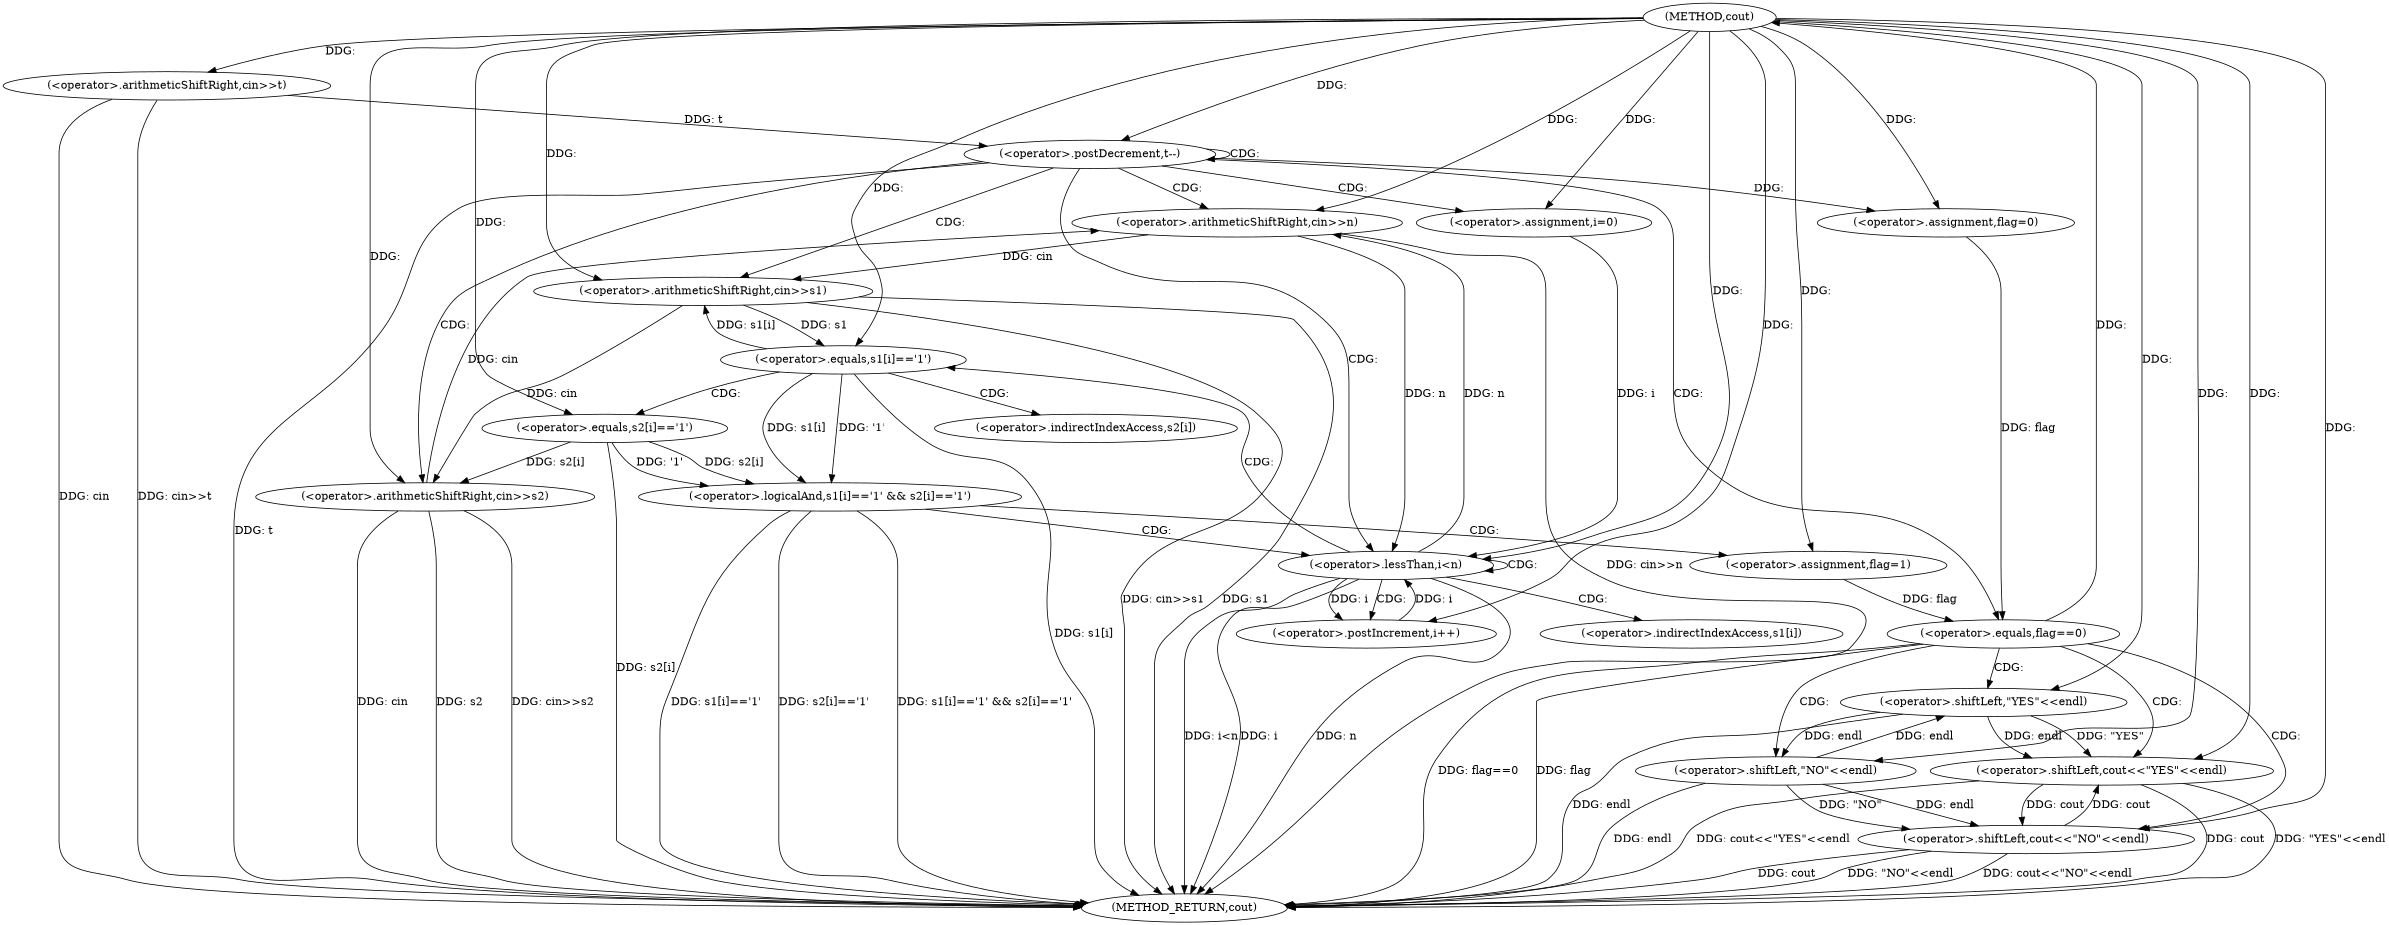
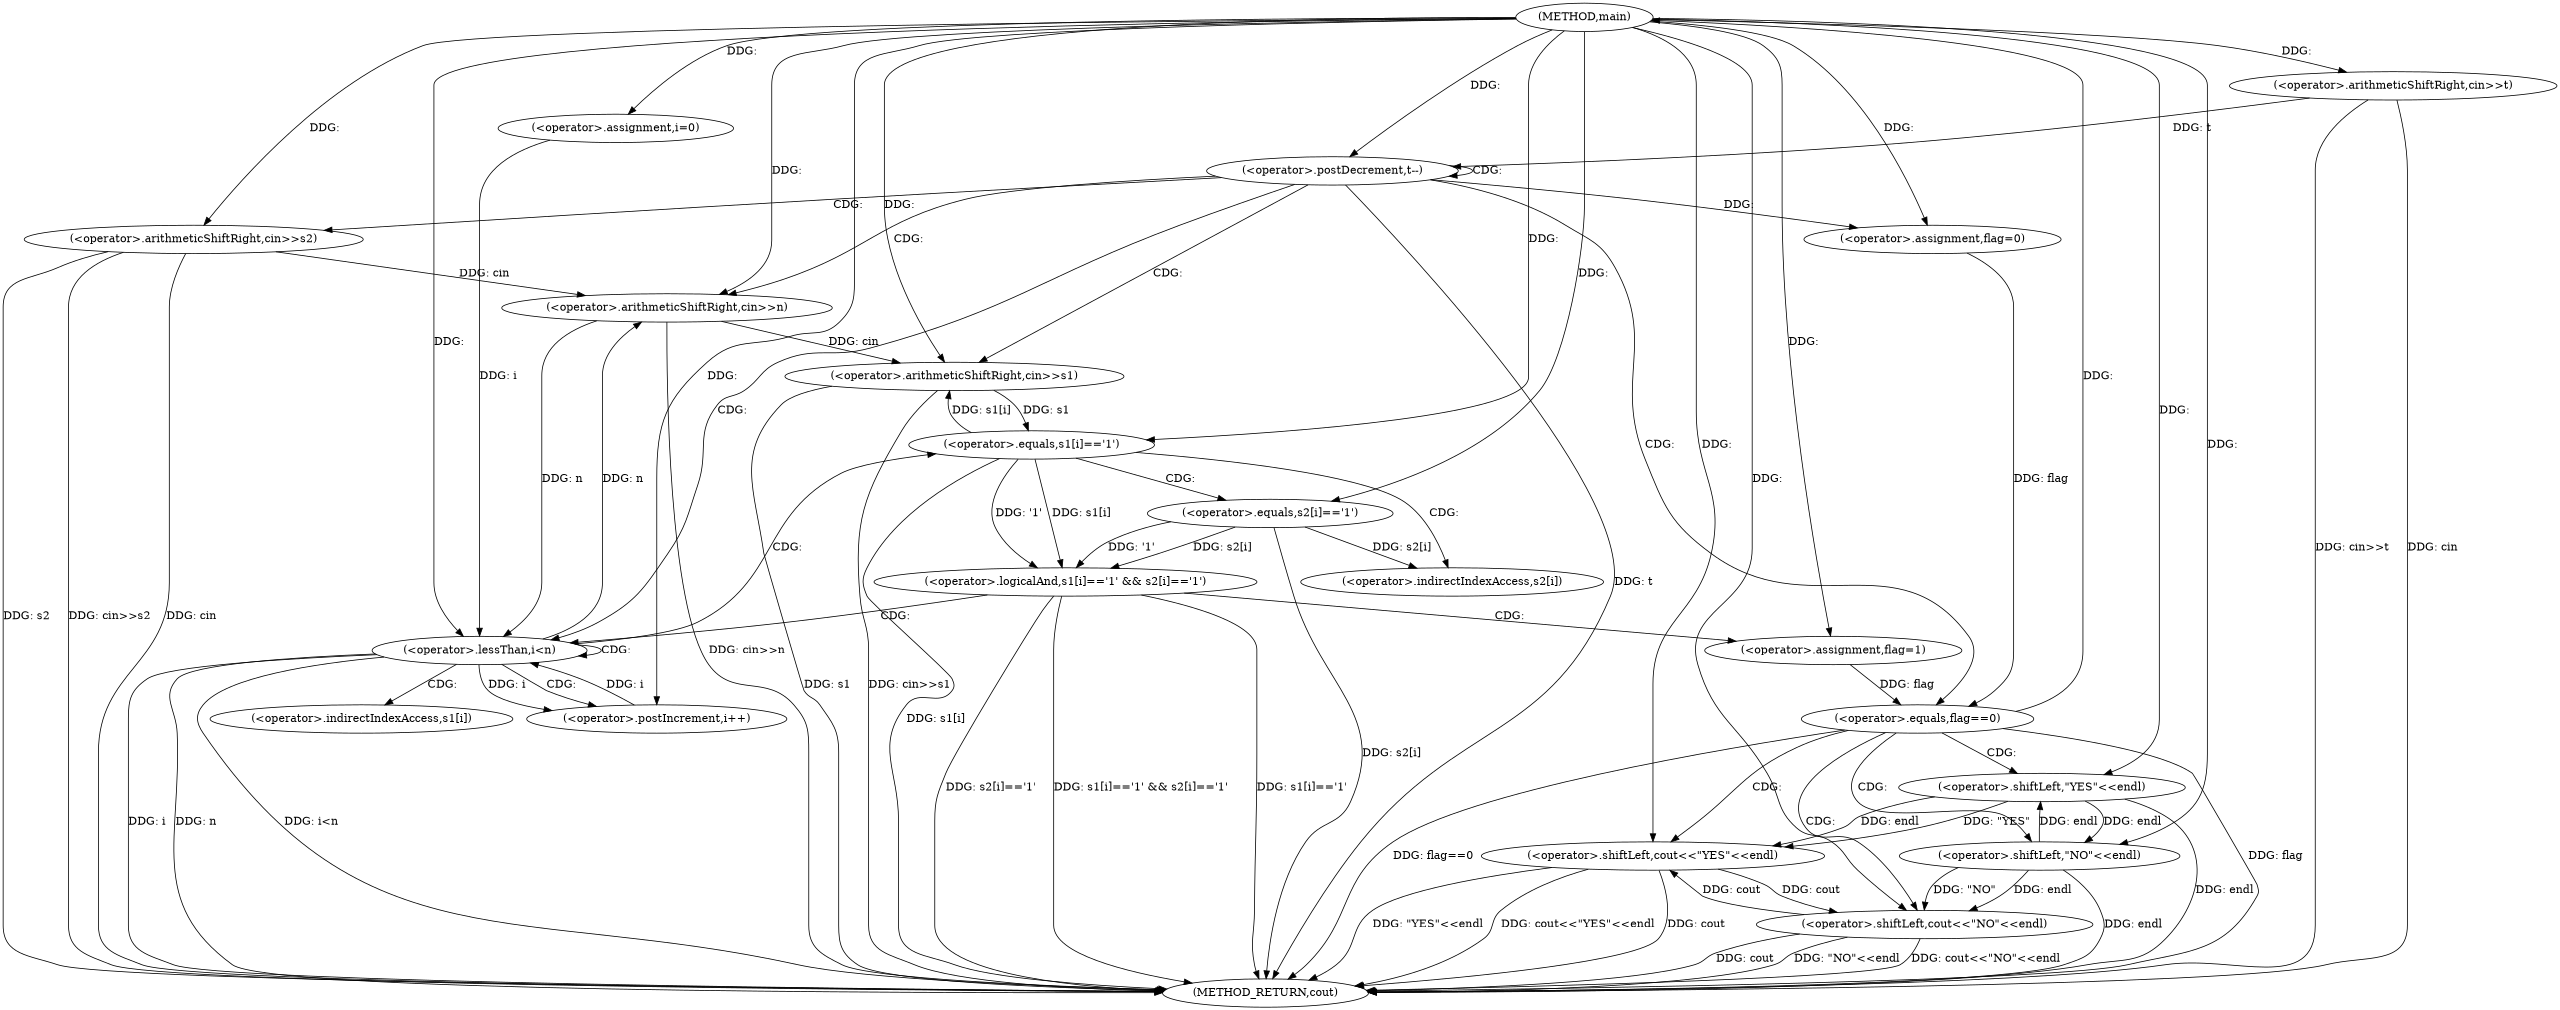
node "(METHOD,cout)": label "(METHOD,cout)" -> "(METHOD,main)"
edge "(<operator>.postDecrement,t--)" -> "(<operator>.assignment,i=0)": removed, label "CDG:"
edge "(<operator>.arithmeticShiftRight,cin>>s1)" -> "(<operator>.arithmeticShiftRight,cin>>s2)": removed, label "DDG: cin"
edge "(<operator>.equals,s2[i]=='1')" -> "(<operator>.arithmeticShiftRight,cin>>s2)": now "(<operator>.equals,s2[i]=='1')" -> "(<operator>.indirectIndexAccess,s2[i])"
